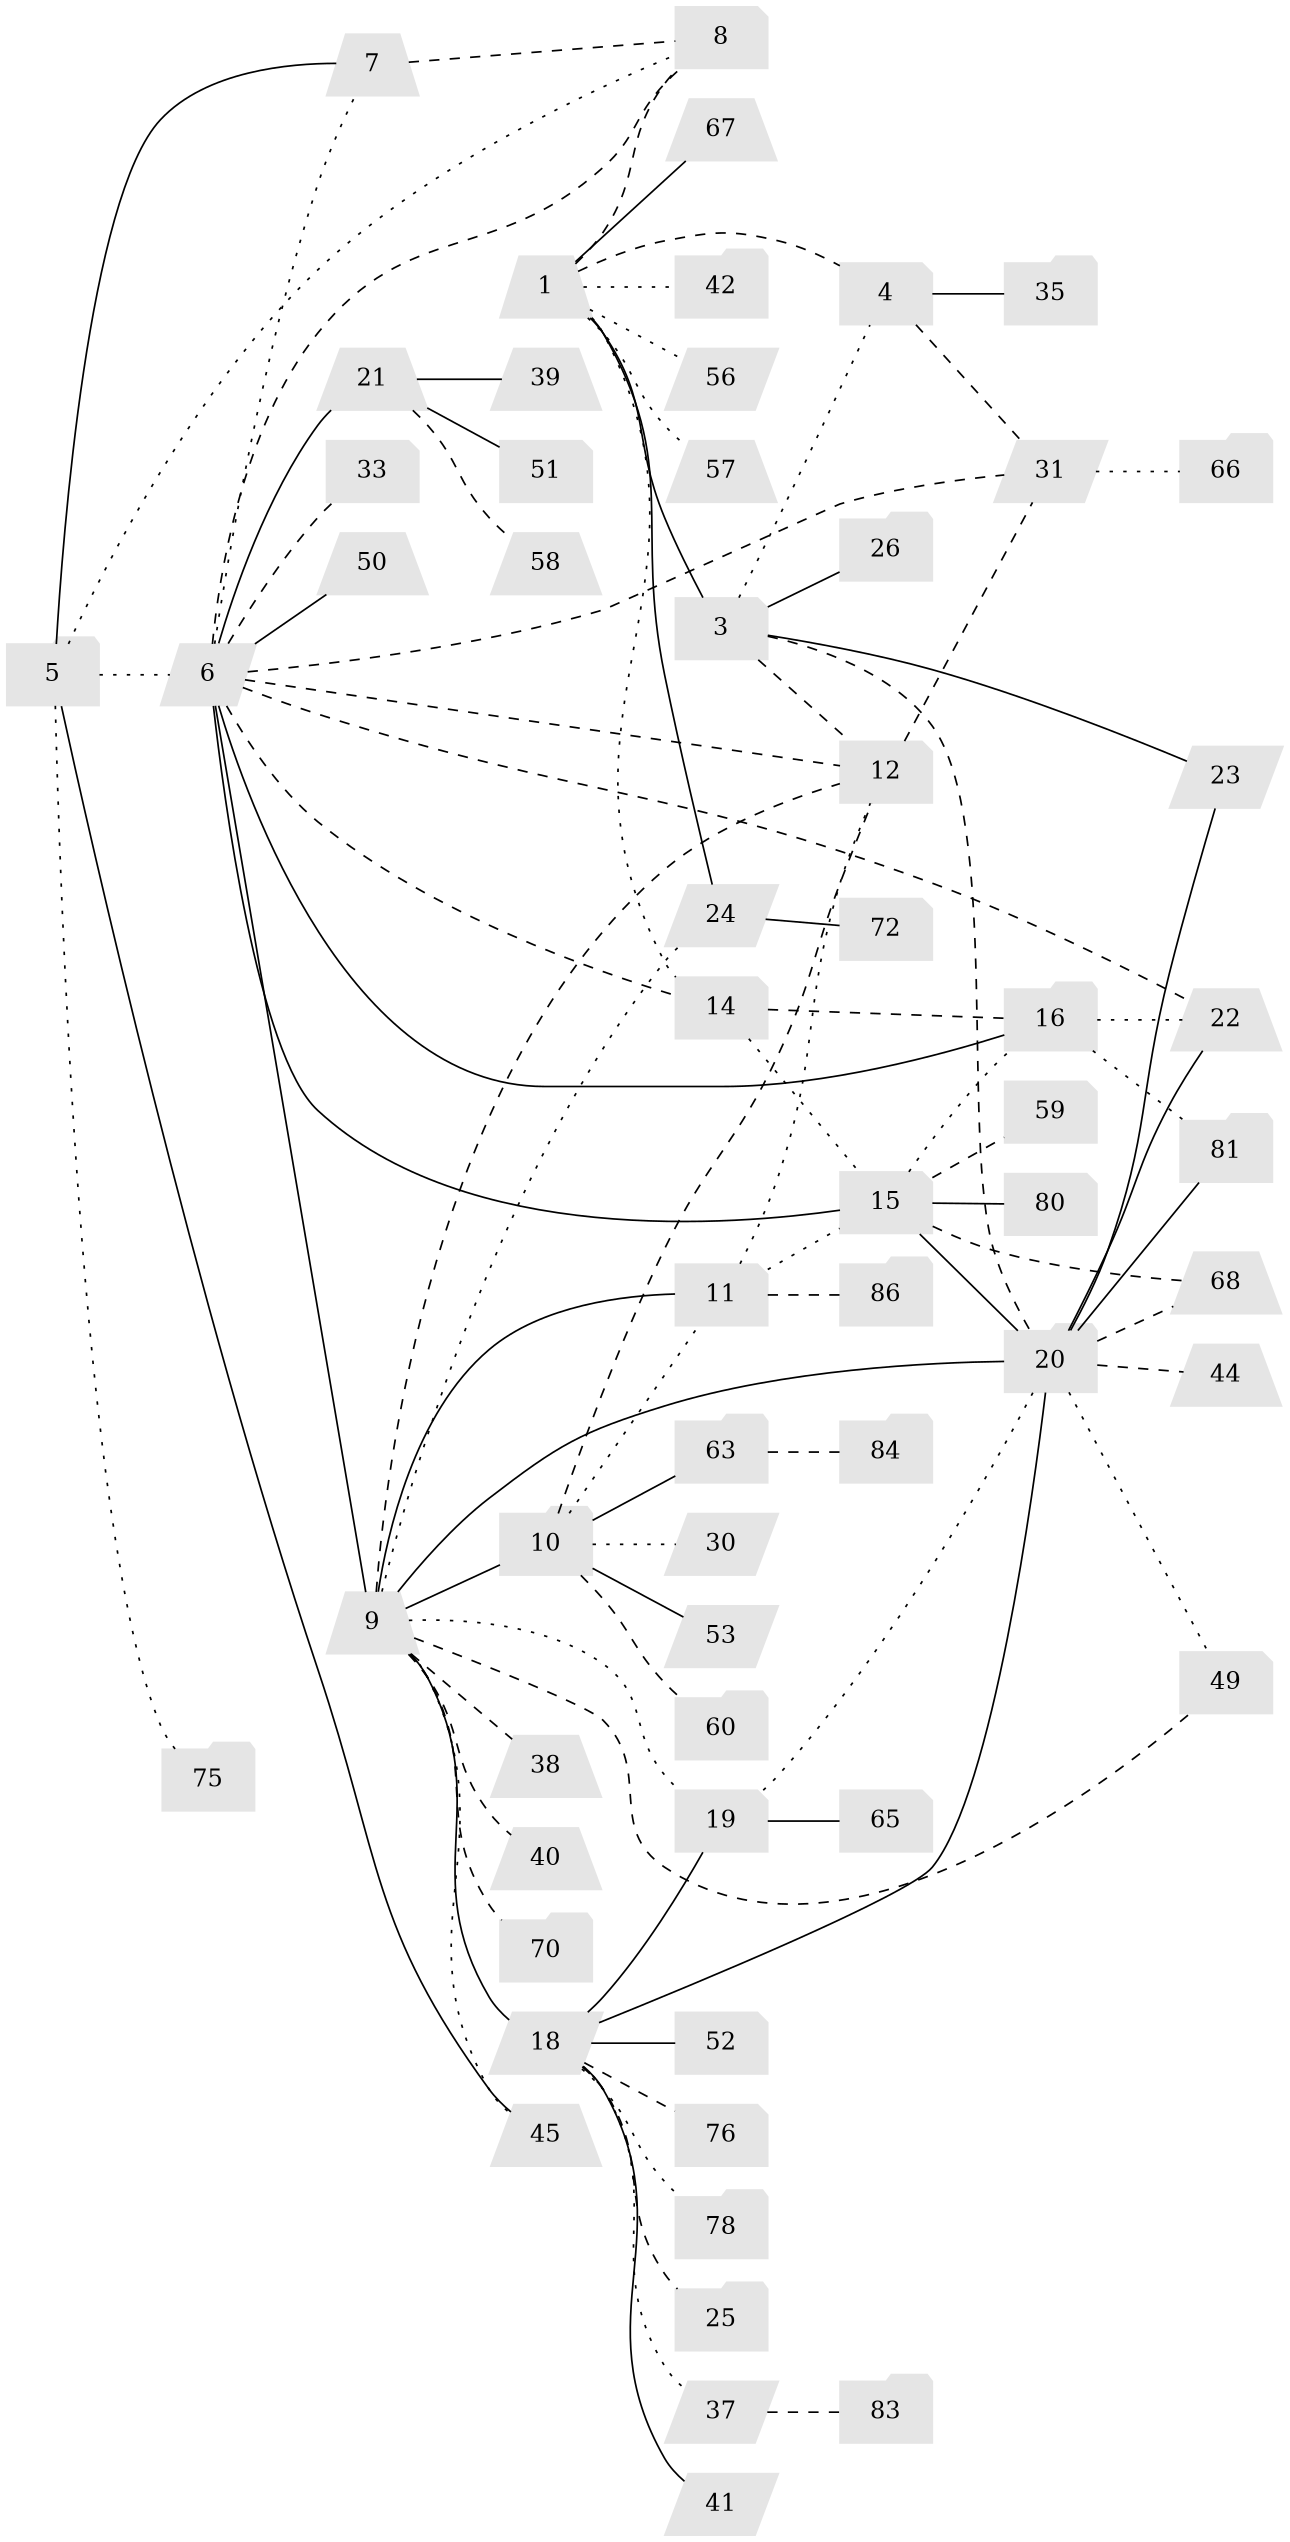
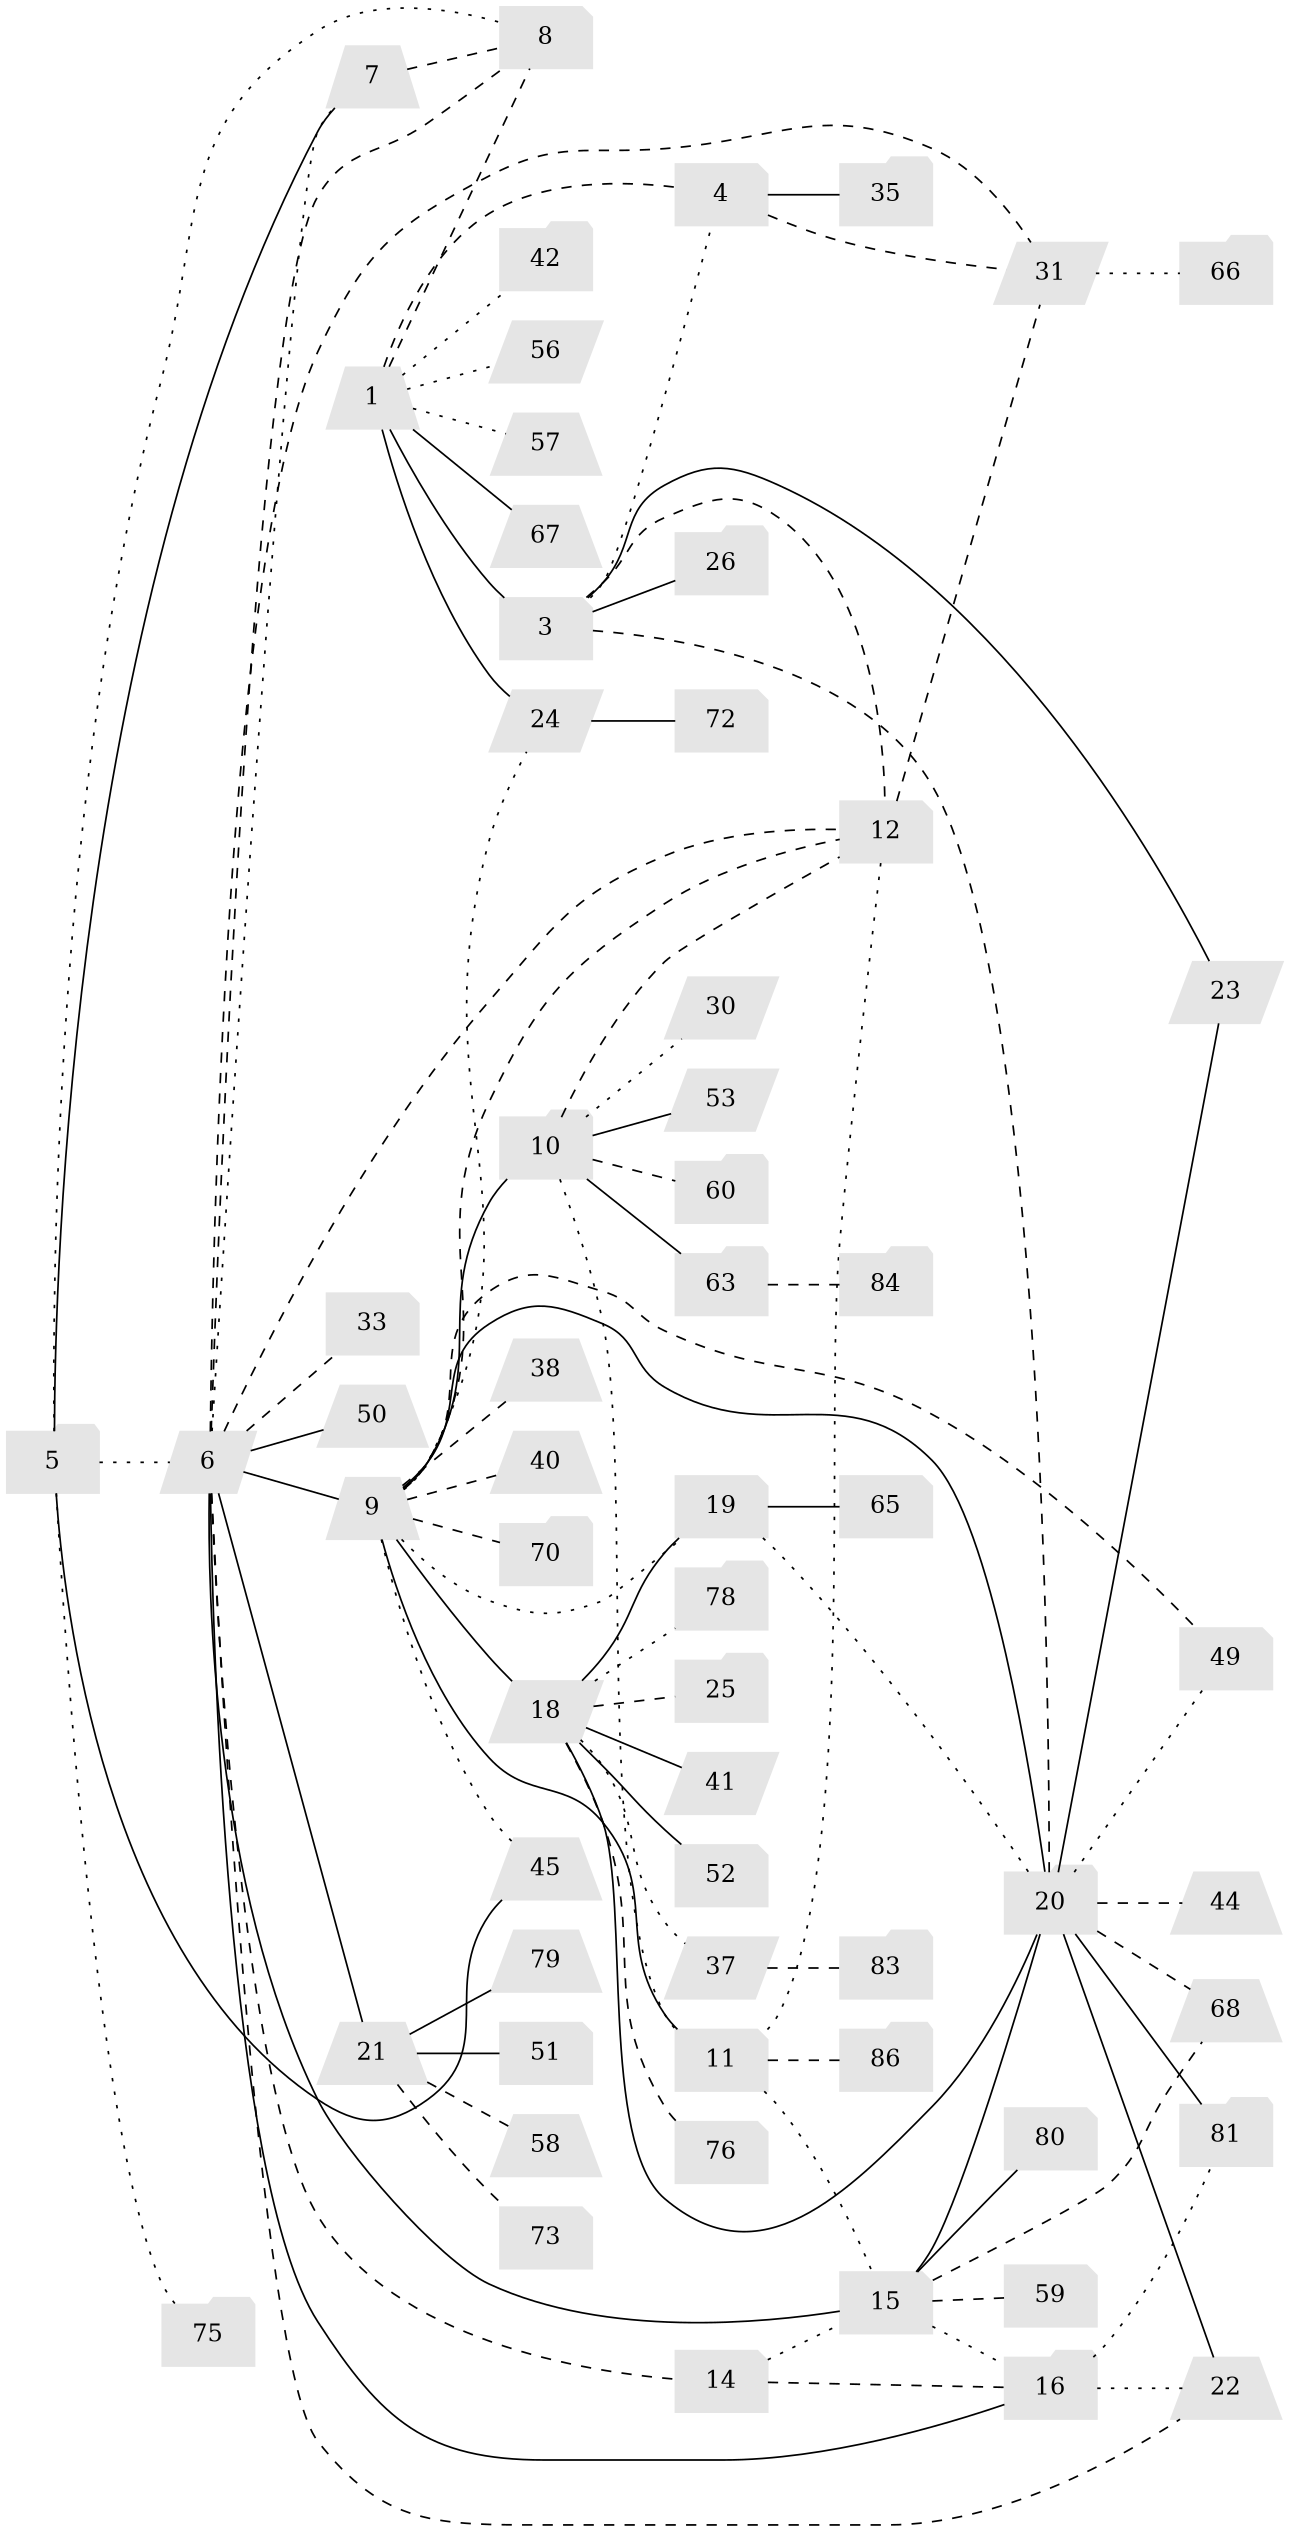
node "39": label "39" -> "79"
edge "1" -- "14": removed
node "73": added
